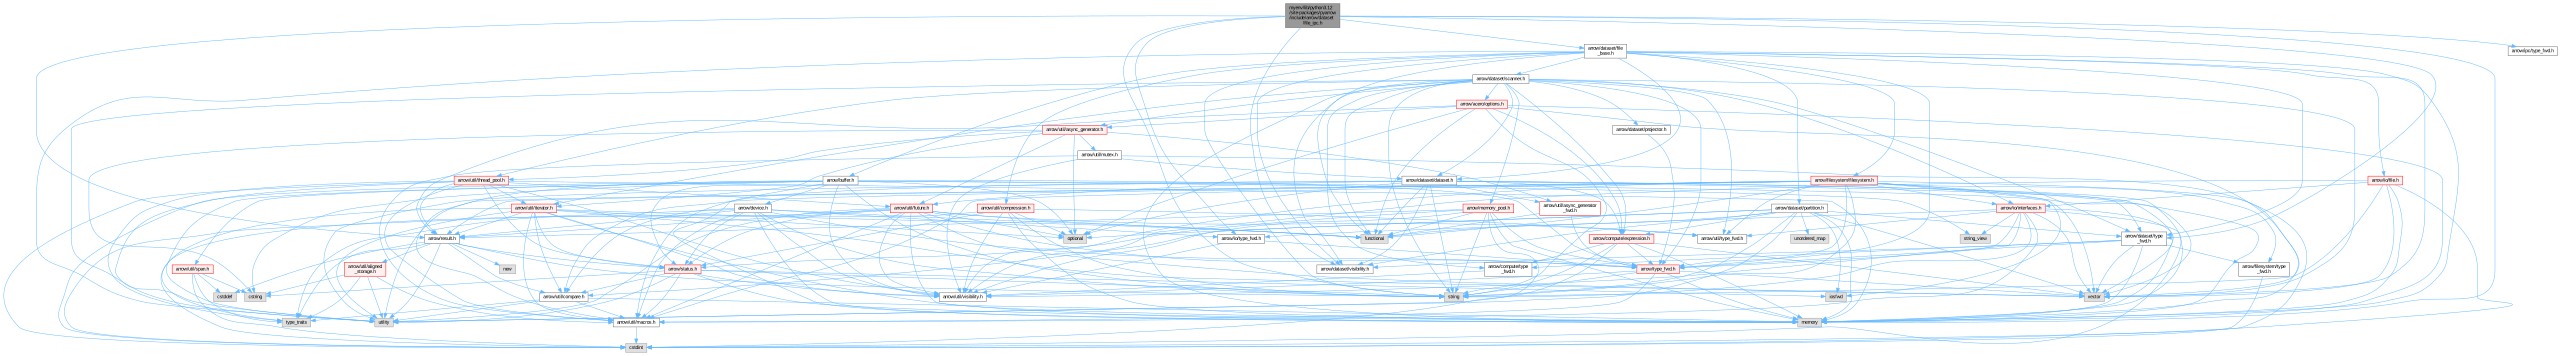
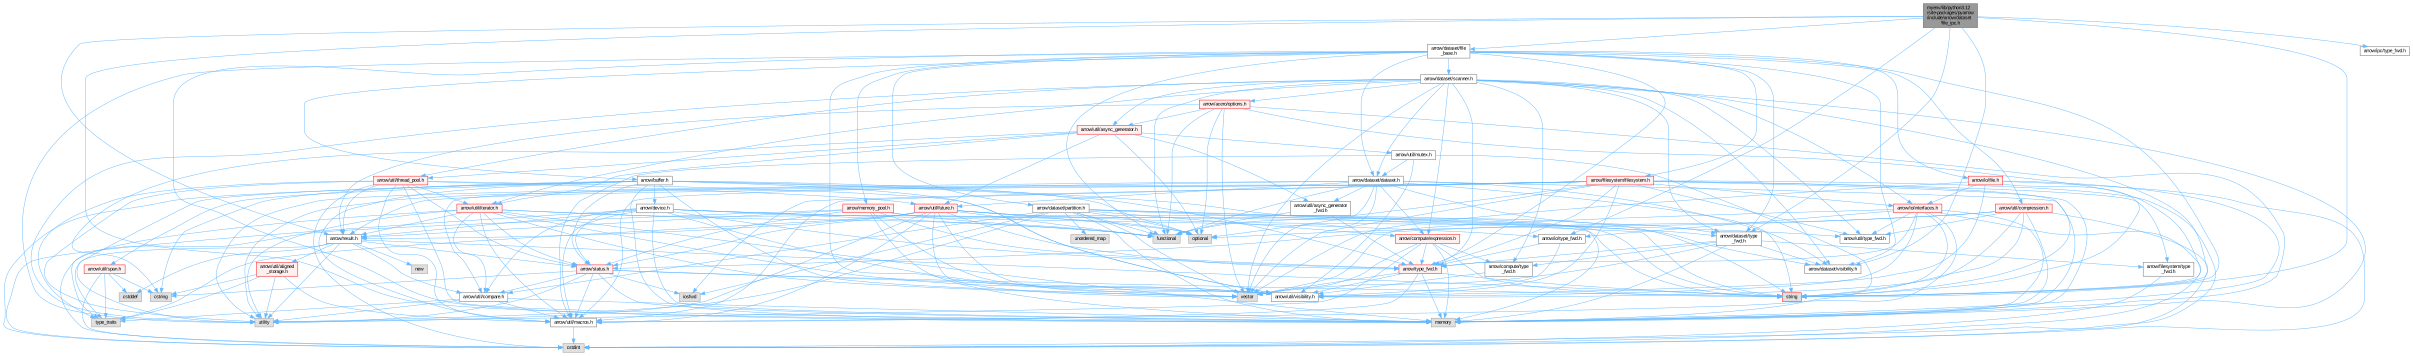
node "arrow/dataset/projector.h": removed
edge "arrow/dataset/scanner.h" -> "arrow/memory_pool.h": now "arrow/dataset/file _base.h" -> "arrow/memory_pool.h"
edge "arrow/acero/options.h" -> "arrow/compute/expression.h": removed
node "arrow/util/async_generator _fwd.h": color red -> grey40
node "string_view": removed
node "string": color grey60 -> red
